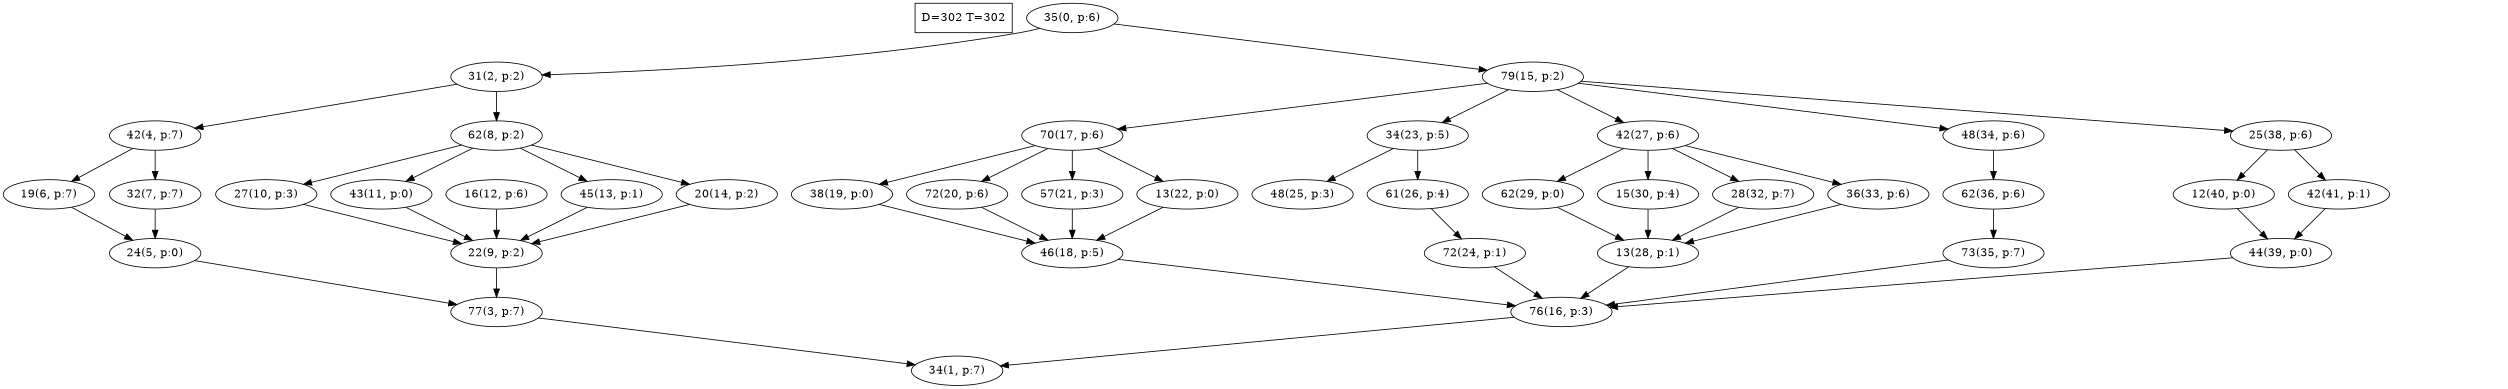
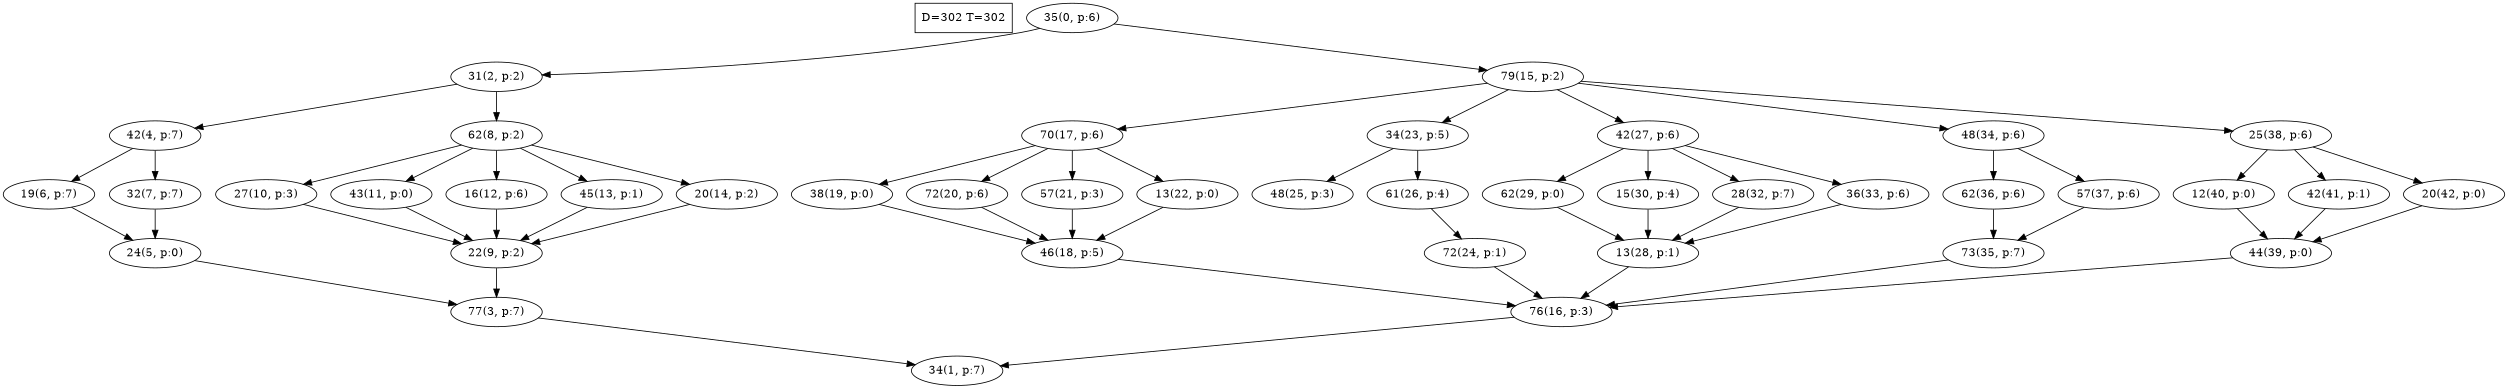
edge "62(8, p:2)" -> "16(12, p:6)": added
node "57(37, p:6)": added
node "20(42, p:0)": added
